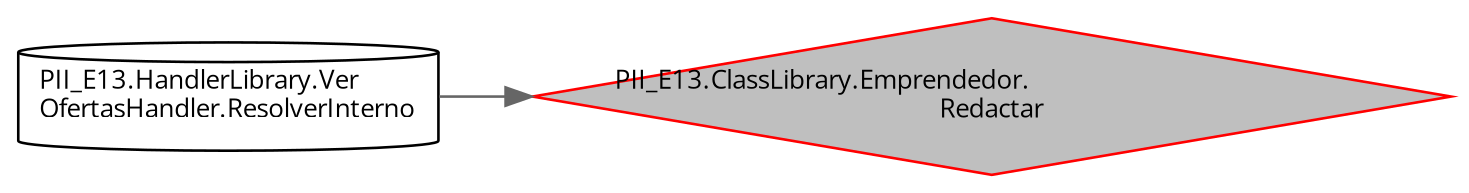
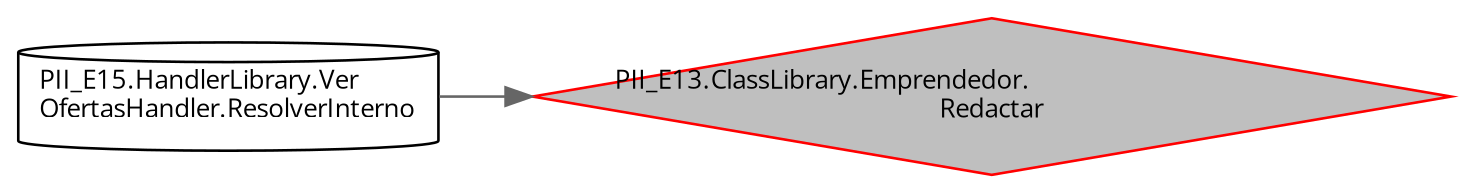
node "PII_E13.HandlerLibrary.Ver OfertasHandler.ResolverInterno": label "PII_E13.HandlerLibrary.Ver OfertasHandler.ResolverInterno" -> "PII_E15.HandlerLibrary.Ver OfertasHandler.ResolverInterno"
